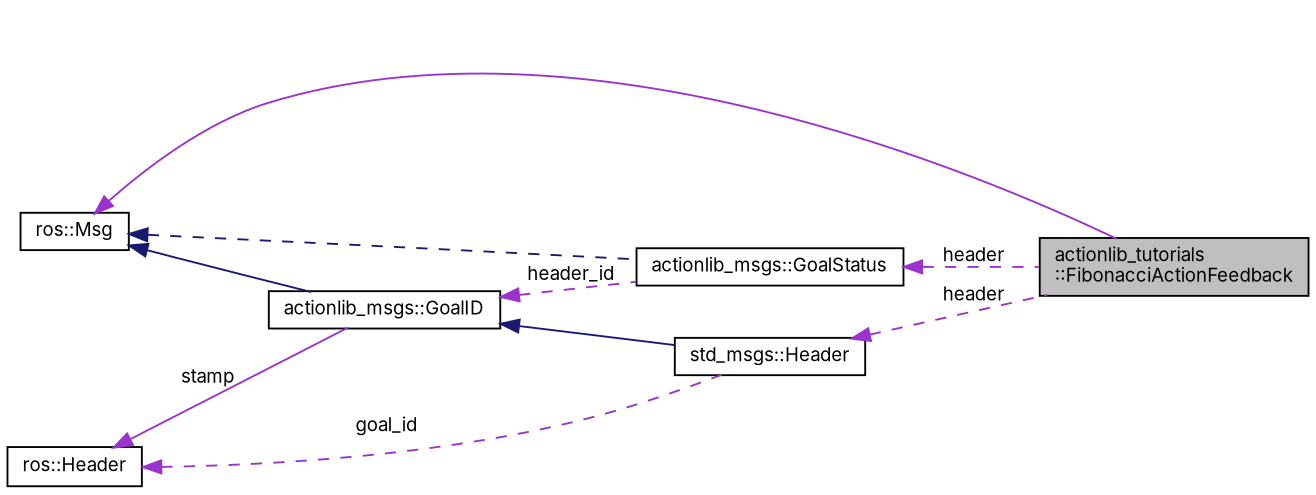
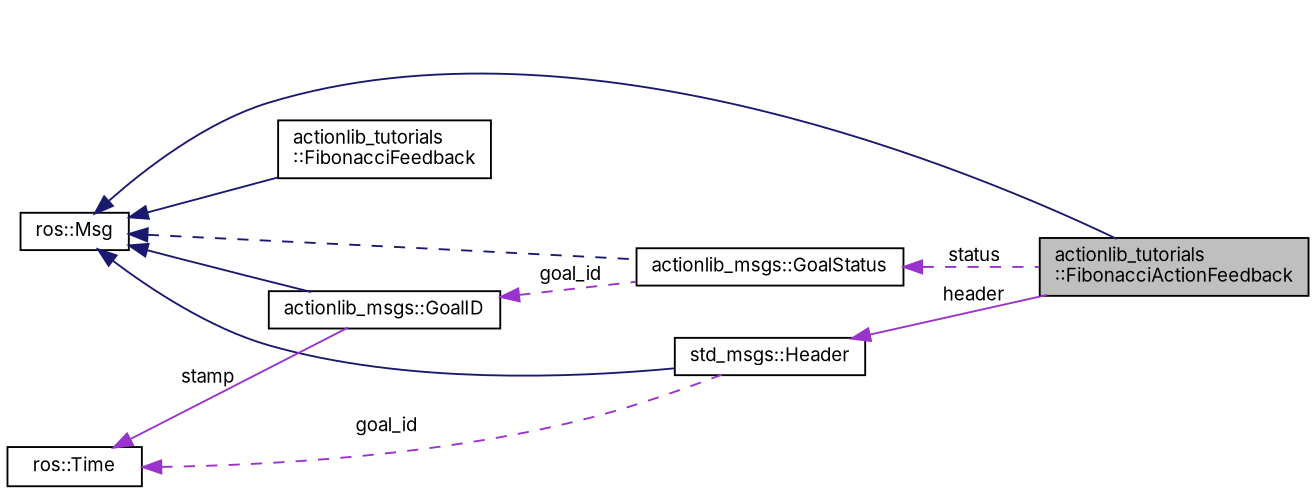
edge "actionlib_tutorials ::FibonacciActionFeedback" -> "ros::Msg": color darkorchid3 -> midnightblue
node "actionlib_tutorials ::FibonacciFeedback": added
edge "actionlib_tutorials ::FibonacciActionFeedback" -> "actionlib_msgs::GoalStatus": label " header" -> " status"
edge "actionlib_msgs::GoalStatus" -> "actionlib_msgs::GoalID": label " header_id" -> " goal_id"
edge "actionlib_tutorials ::FibonacciActionFeedback" -> "std_msgs::Header": style dashed -> solid
edge "std_msgs::Header" -> "actionlib_msgs::GoalID": now "std_msgs::Header" -> "ros::Msg"
node "ros::Header": label "ros::Header" -> "ros::Time"
